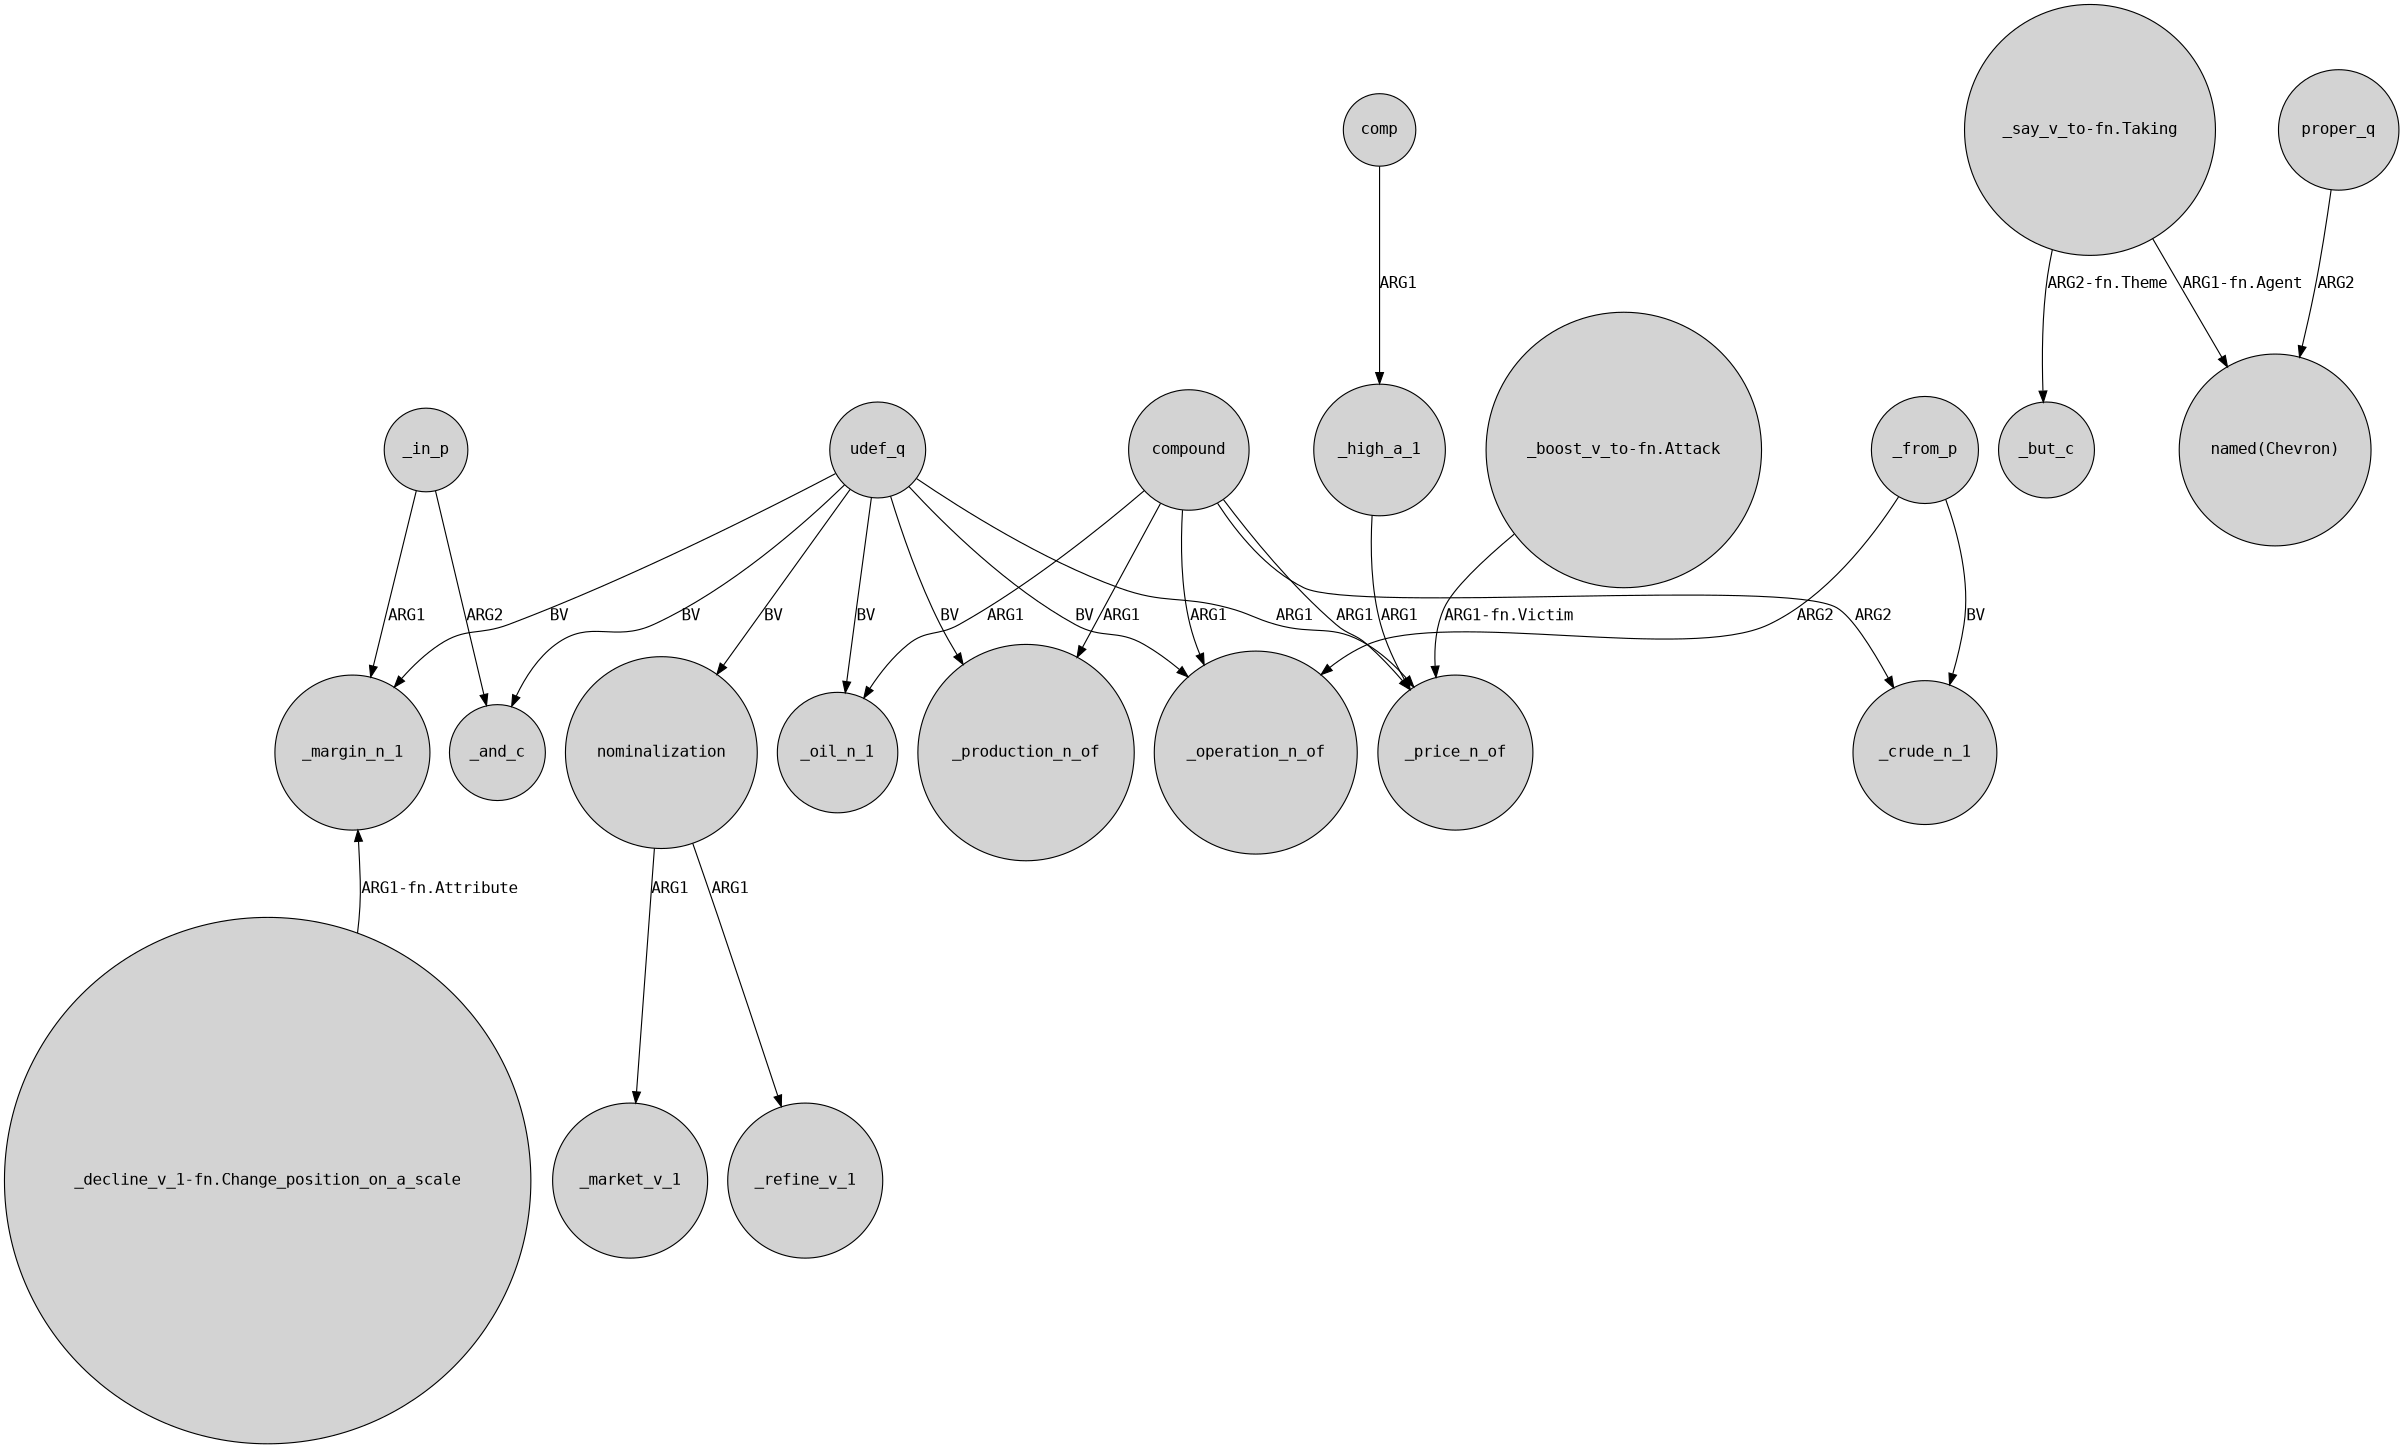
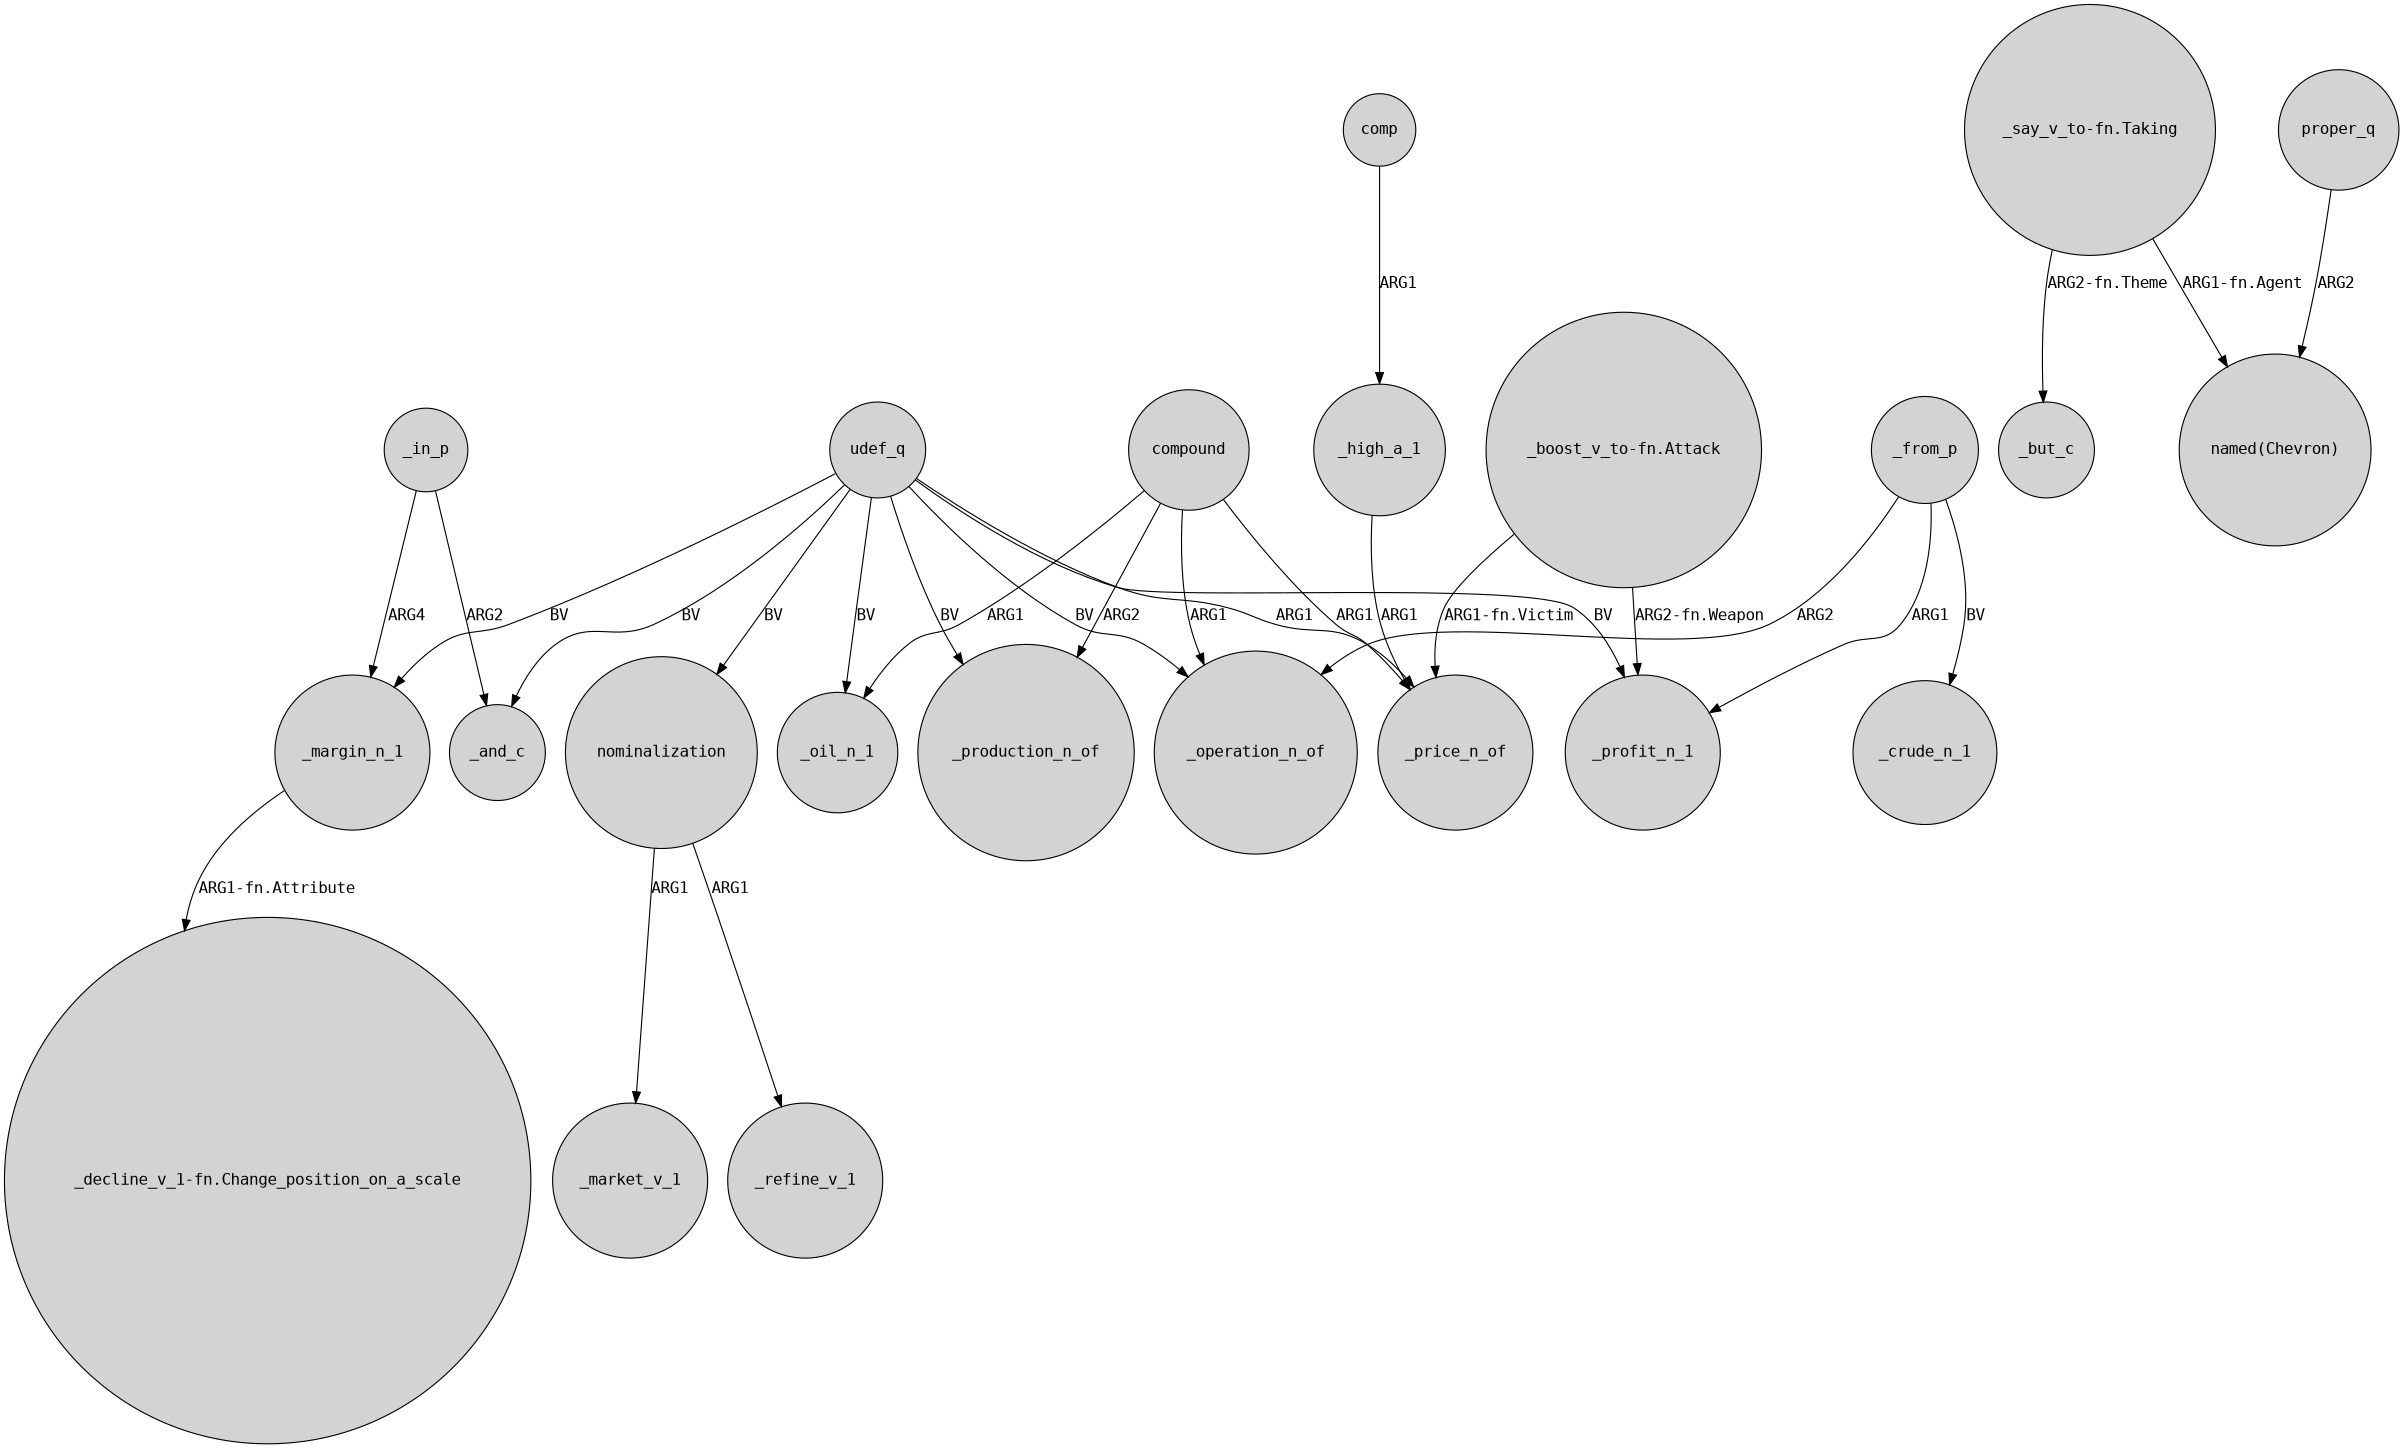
edge "compound" -> "_crude_n_1": removed, label "ARG2"
edge "_in_p" -> "_margin_n_1": label "ARG1" -> "ARG4"
edge "compound" -> "_production_n_of": label "ARG1" -> "ARG2"
node "_profit_n_1": added
edge "_decline_v_1-fn.Change_position_on_a_scale" -> "_margin_n_1": reversed
